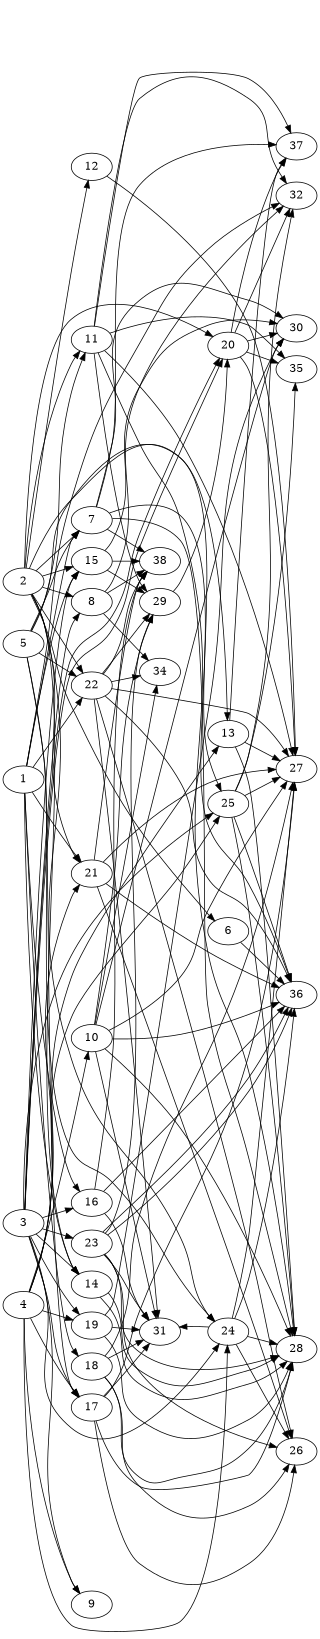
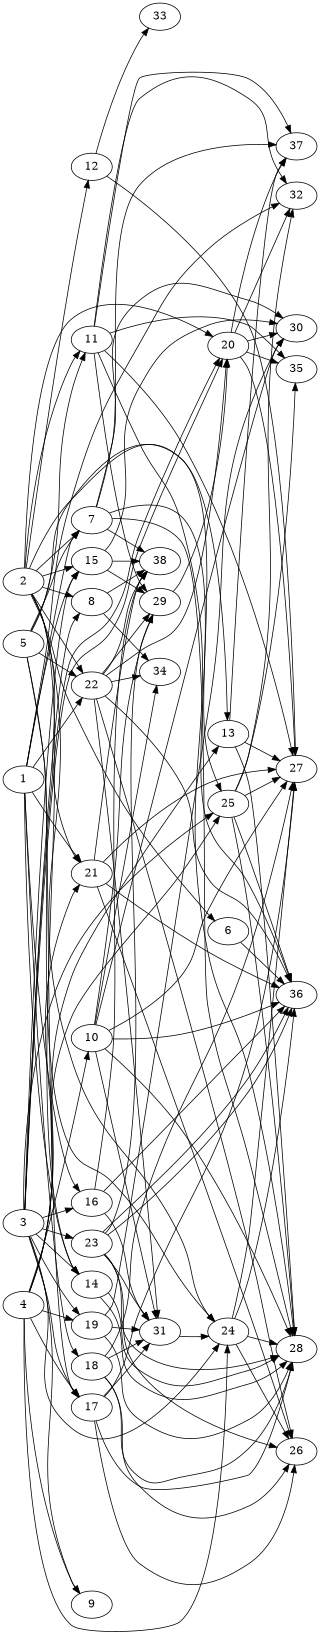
node "33": added
edge "8" -> "32": removed
edge "22" -> "27": now "22" -> "20"
edge "24" -> "31": reversed
